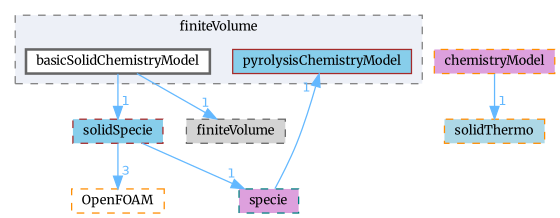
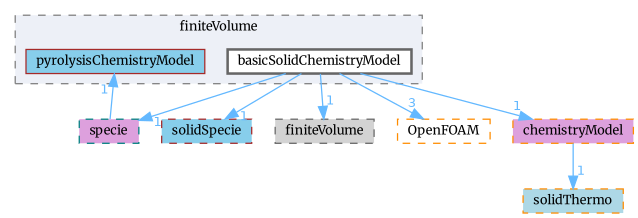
edge "basicSolidChemistryModel" -> "chemistryModel": added
edge "solidSpecie" -> "OpenFOAM": now "basicSolidChemistryModel" -> "OpenFOAM"
edge "solidSpecie" -> "specie": now "basicSolidChemistryModel" -> "specie"
